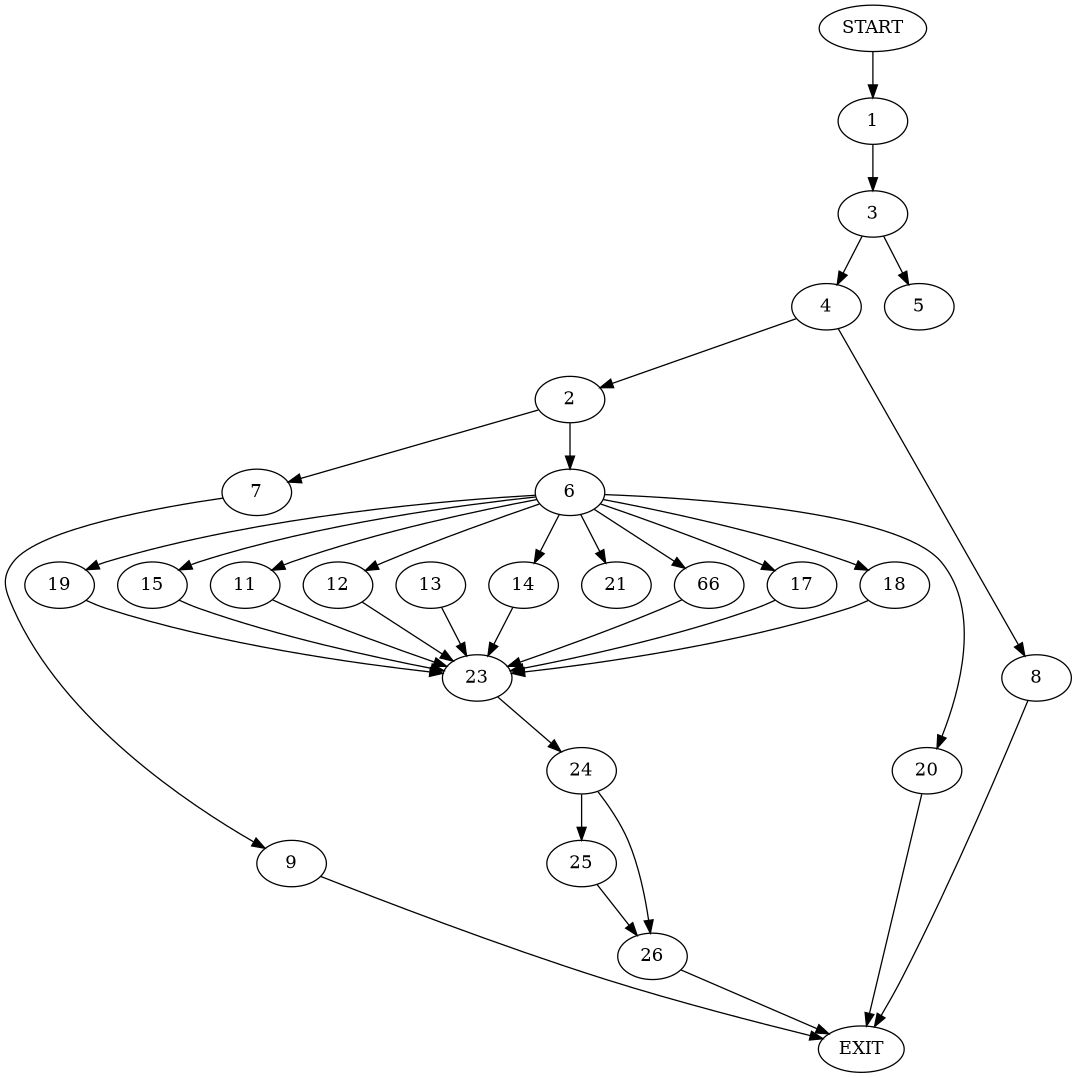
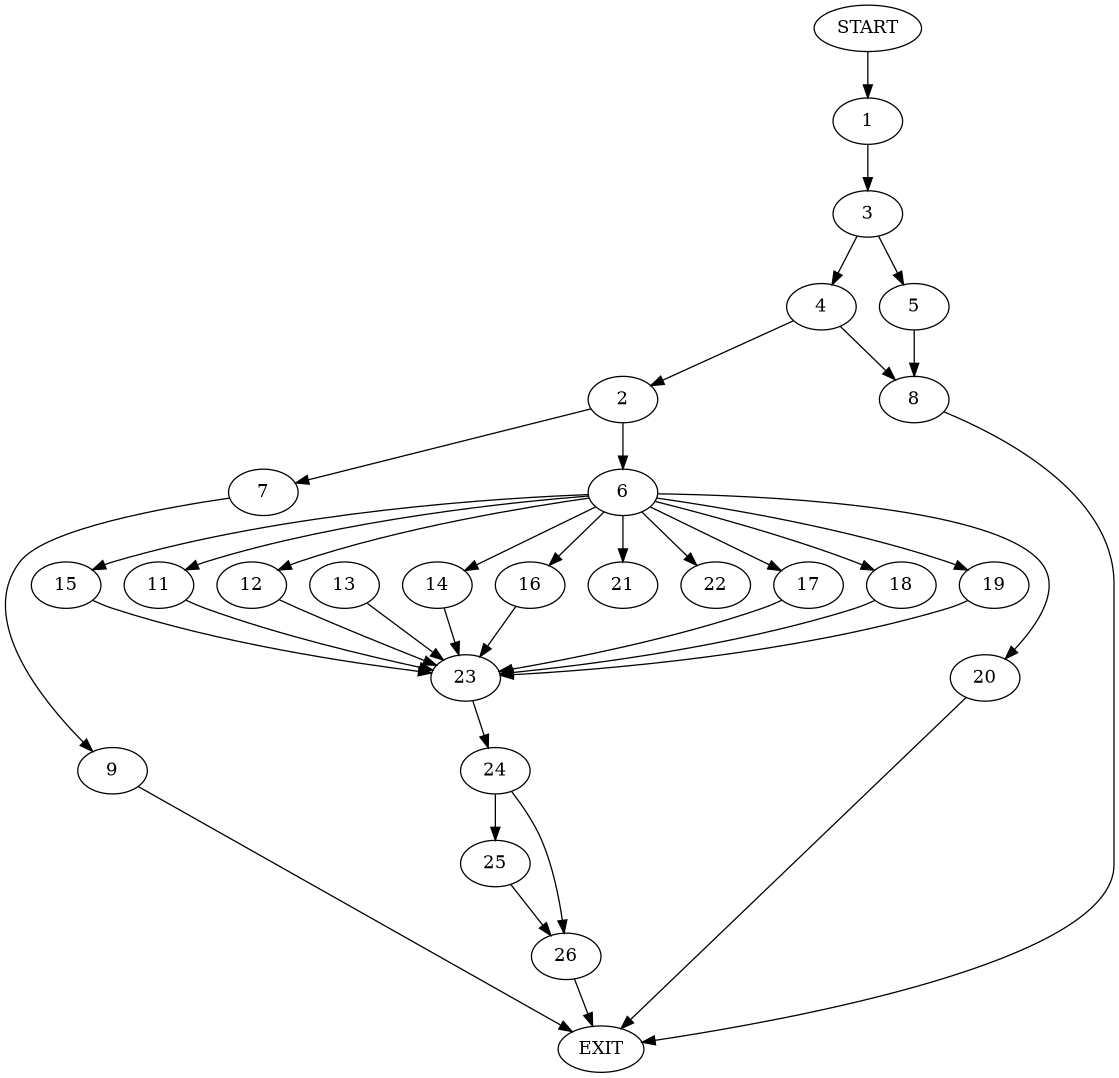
edge "5" -> "8": added
node "66": label "66" -> "16"
node "22": added
